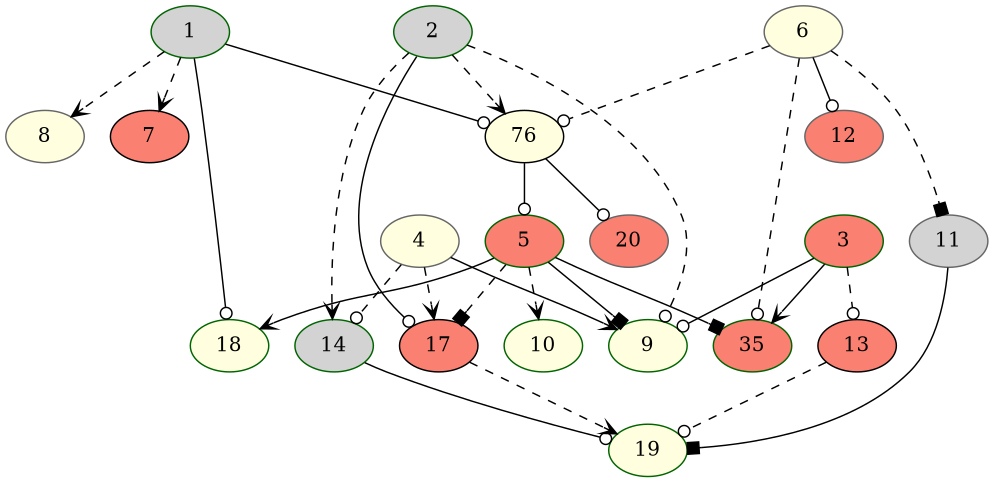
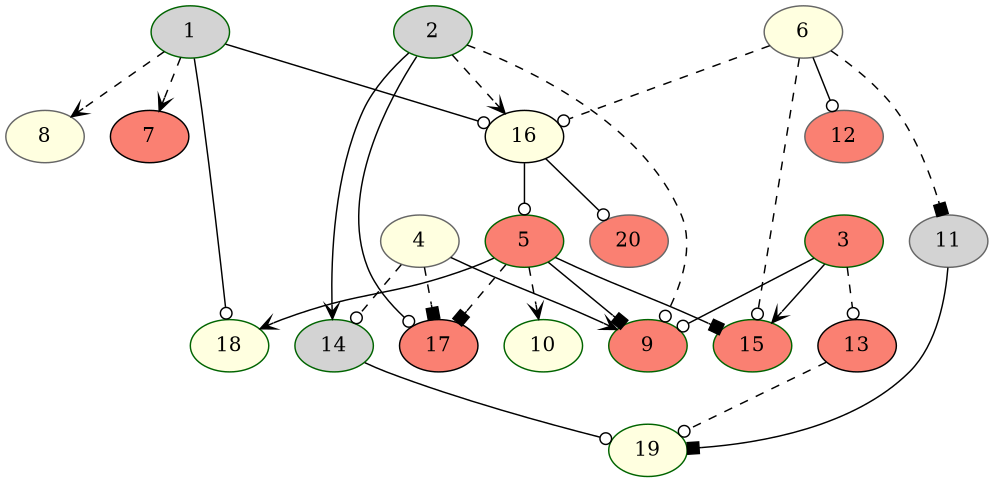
node "76": label "76" -> "16"
edge "2" -> "14": style dashed -> solid
edge "4" -> "17": arrowhead vee -> box
node "9": fillcolor lightyellow -> salmon
node "35": label "35" -> "15"
edge "17" -> "19": removed
